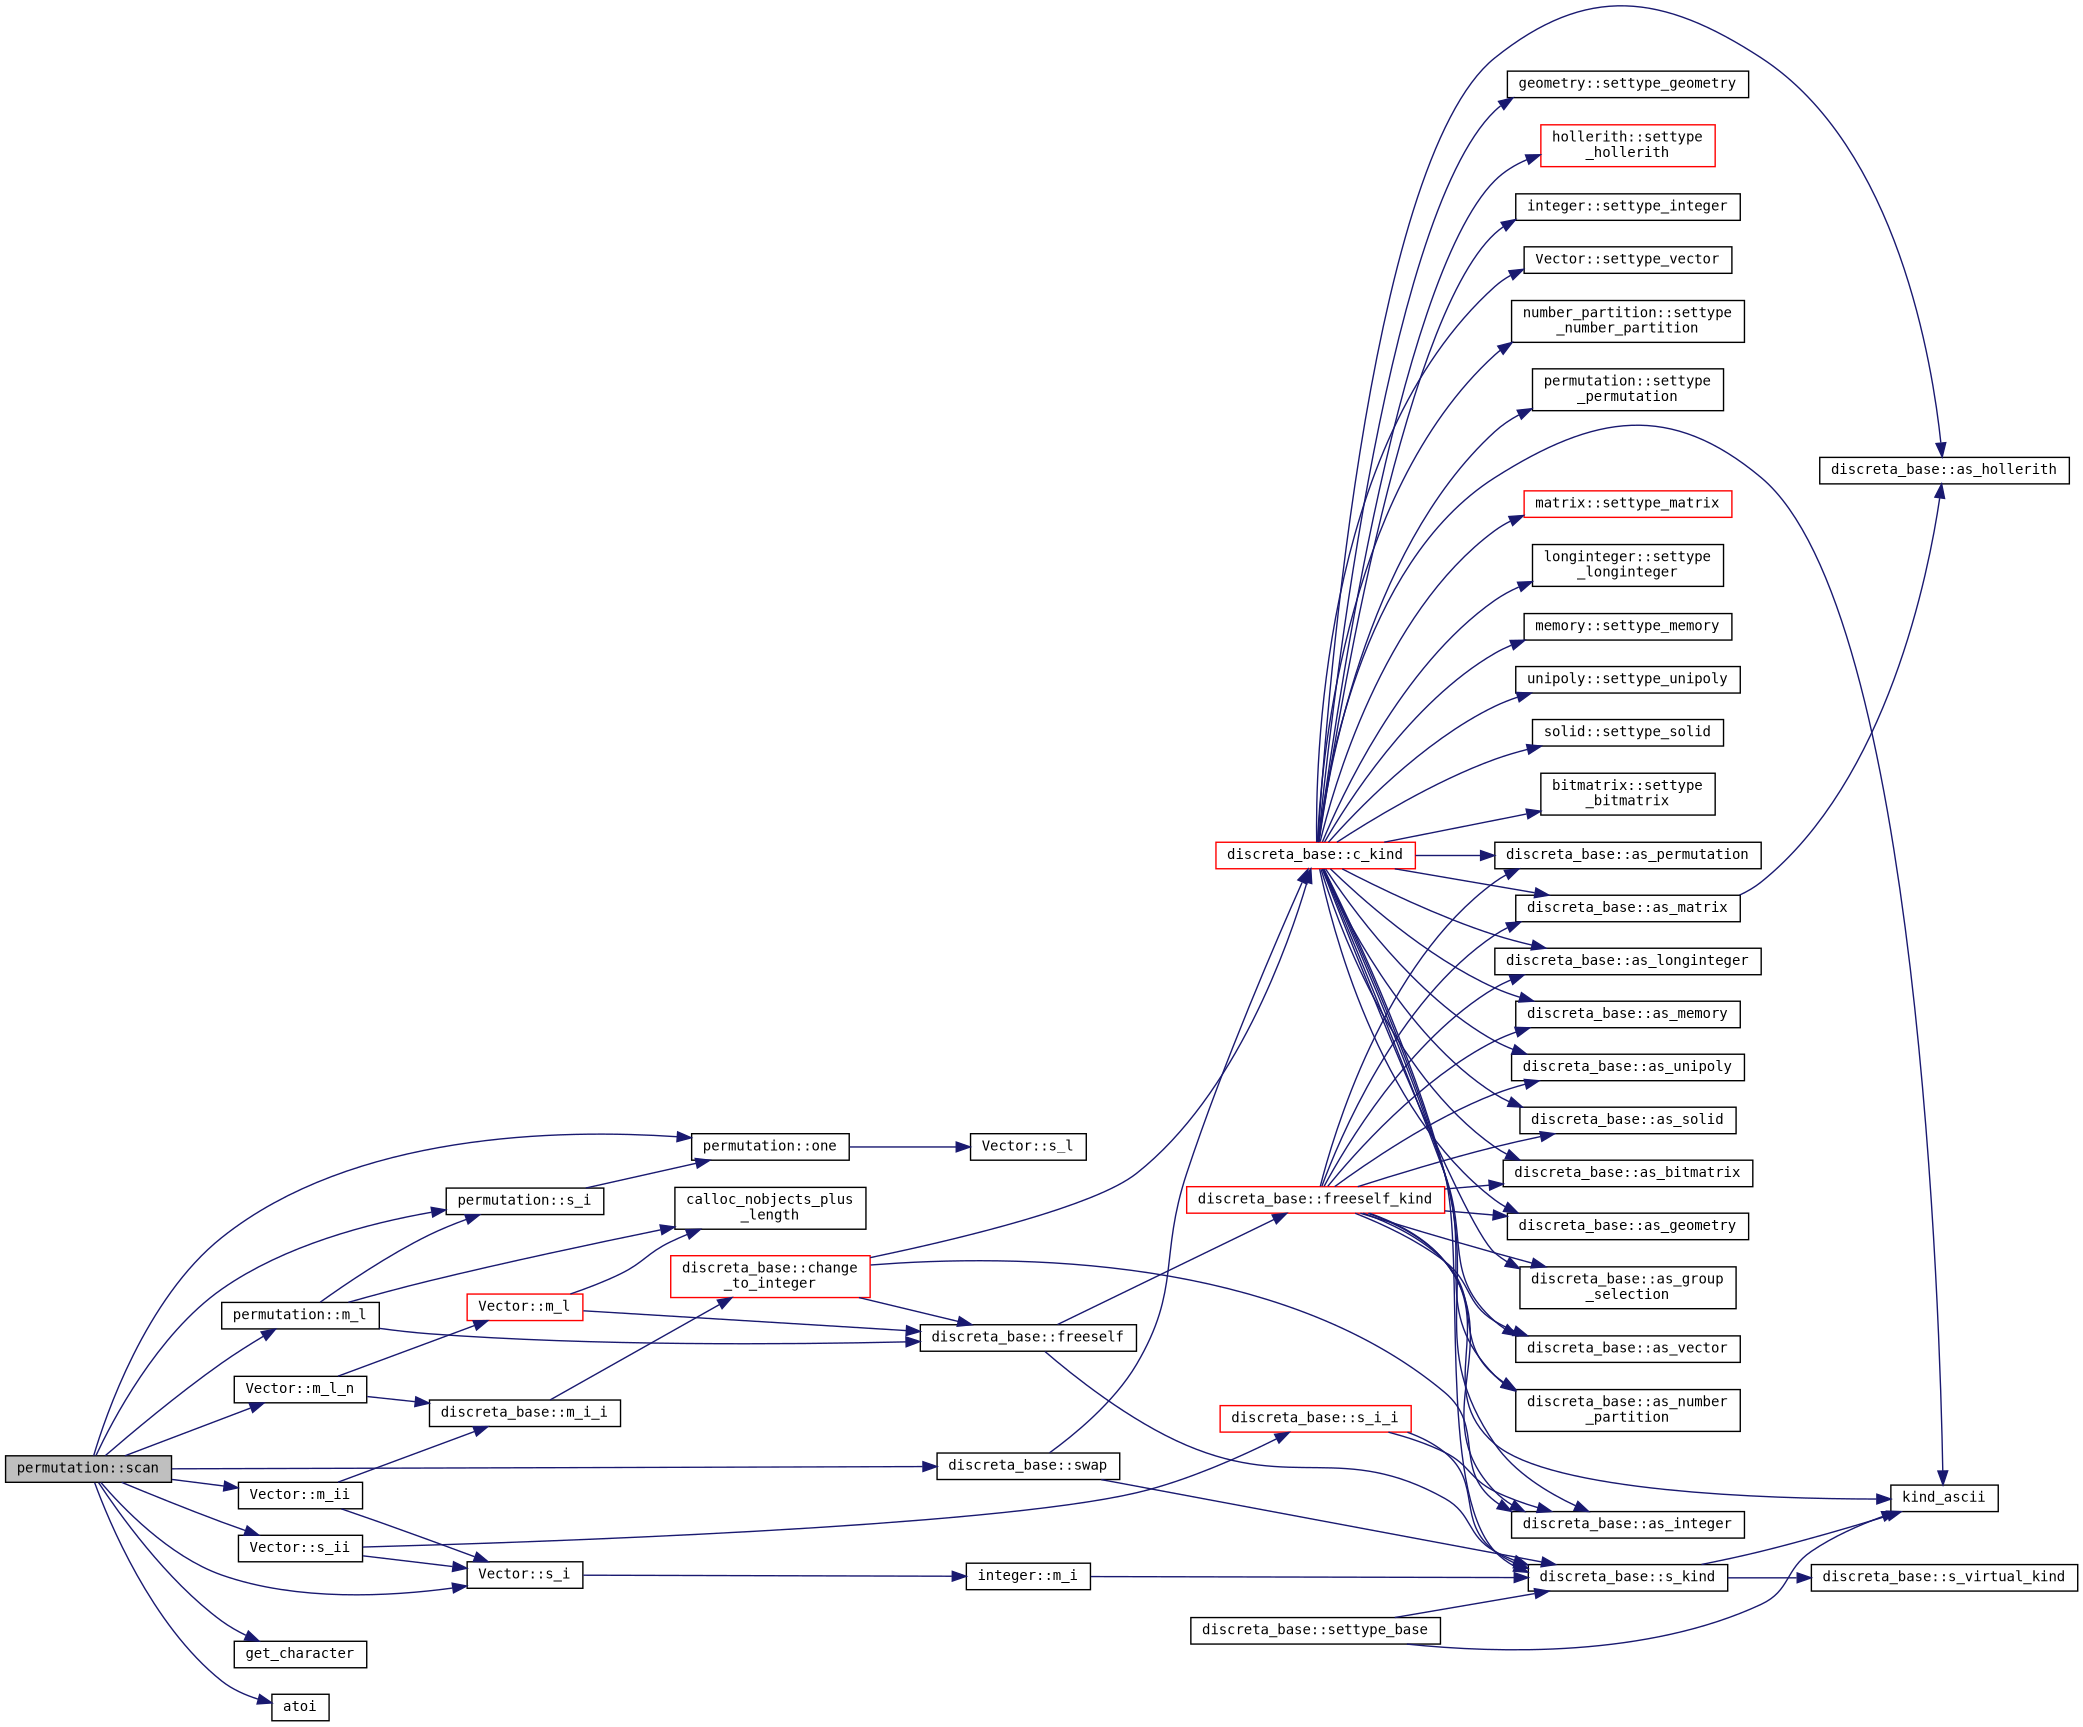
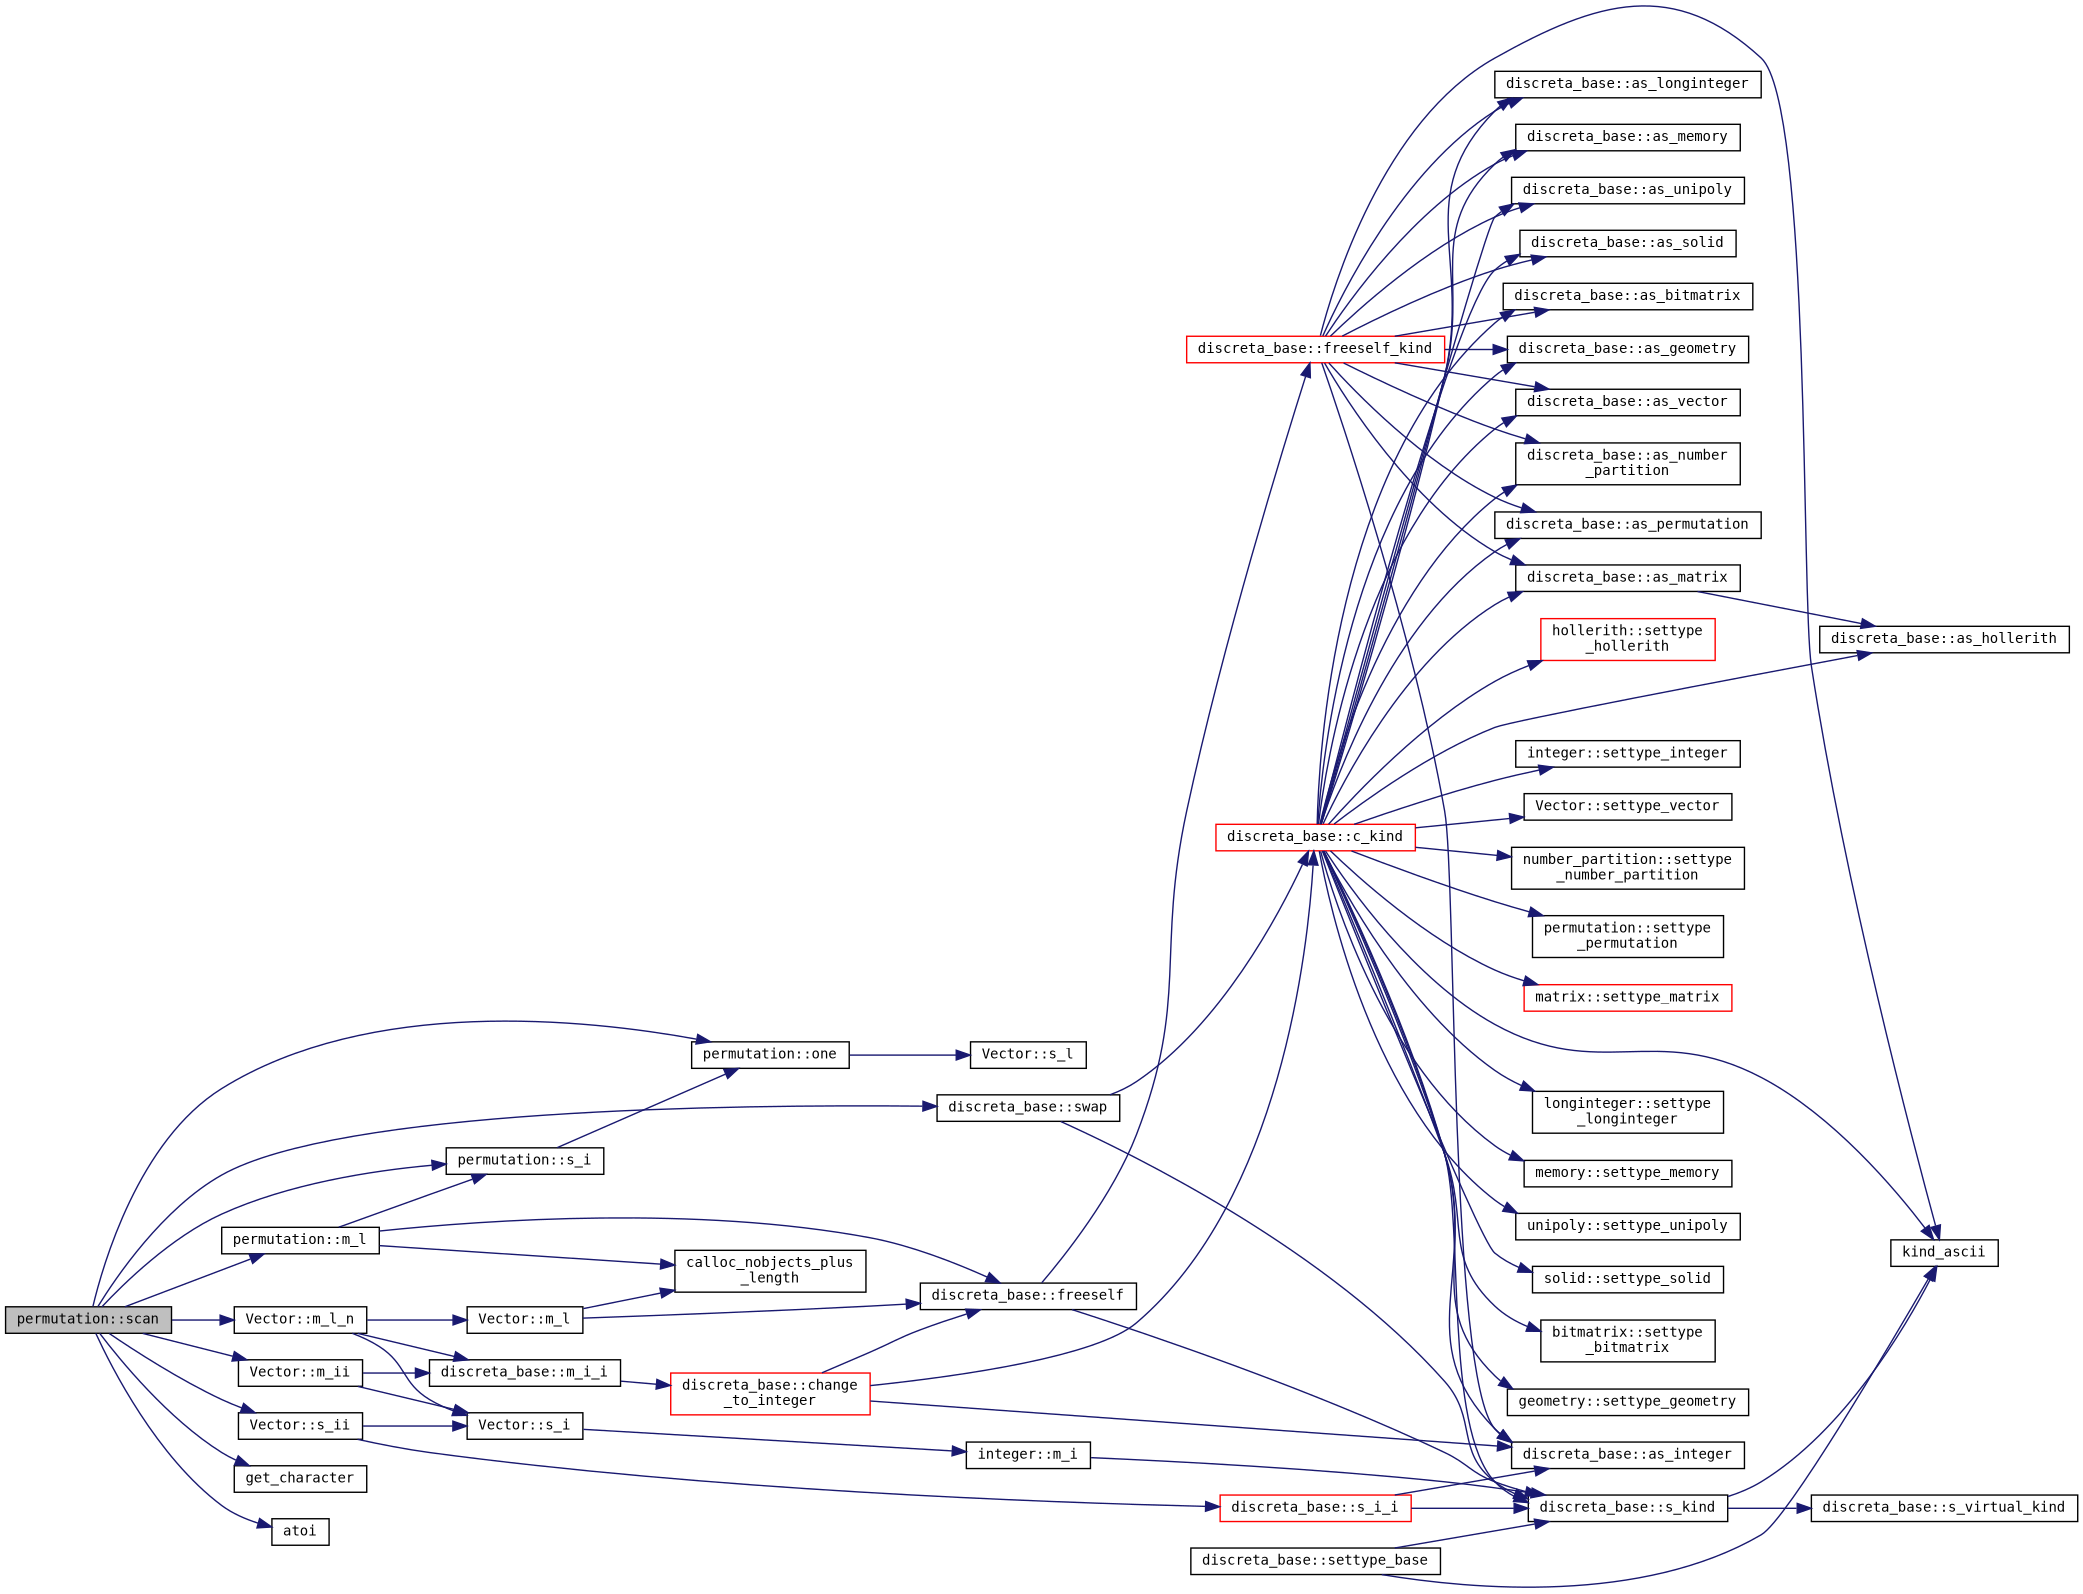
node "discreta_base::as_group _selection": removed
node "Vector::m_l": color red -> black
edge "permutation::scan" -> "Vector::s_i": now "Vector::m_l_n" -> "Vector::s_i"
